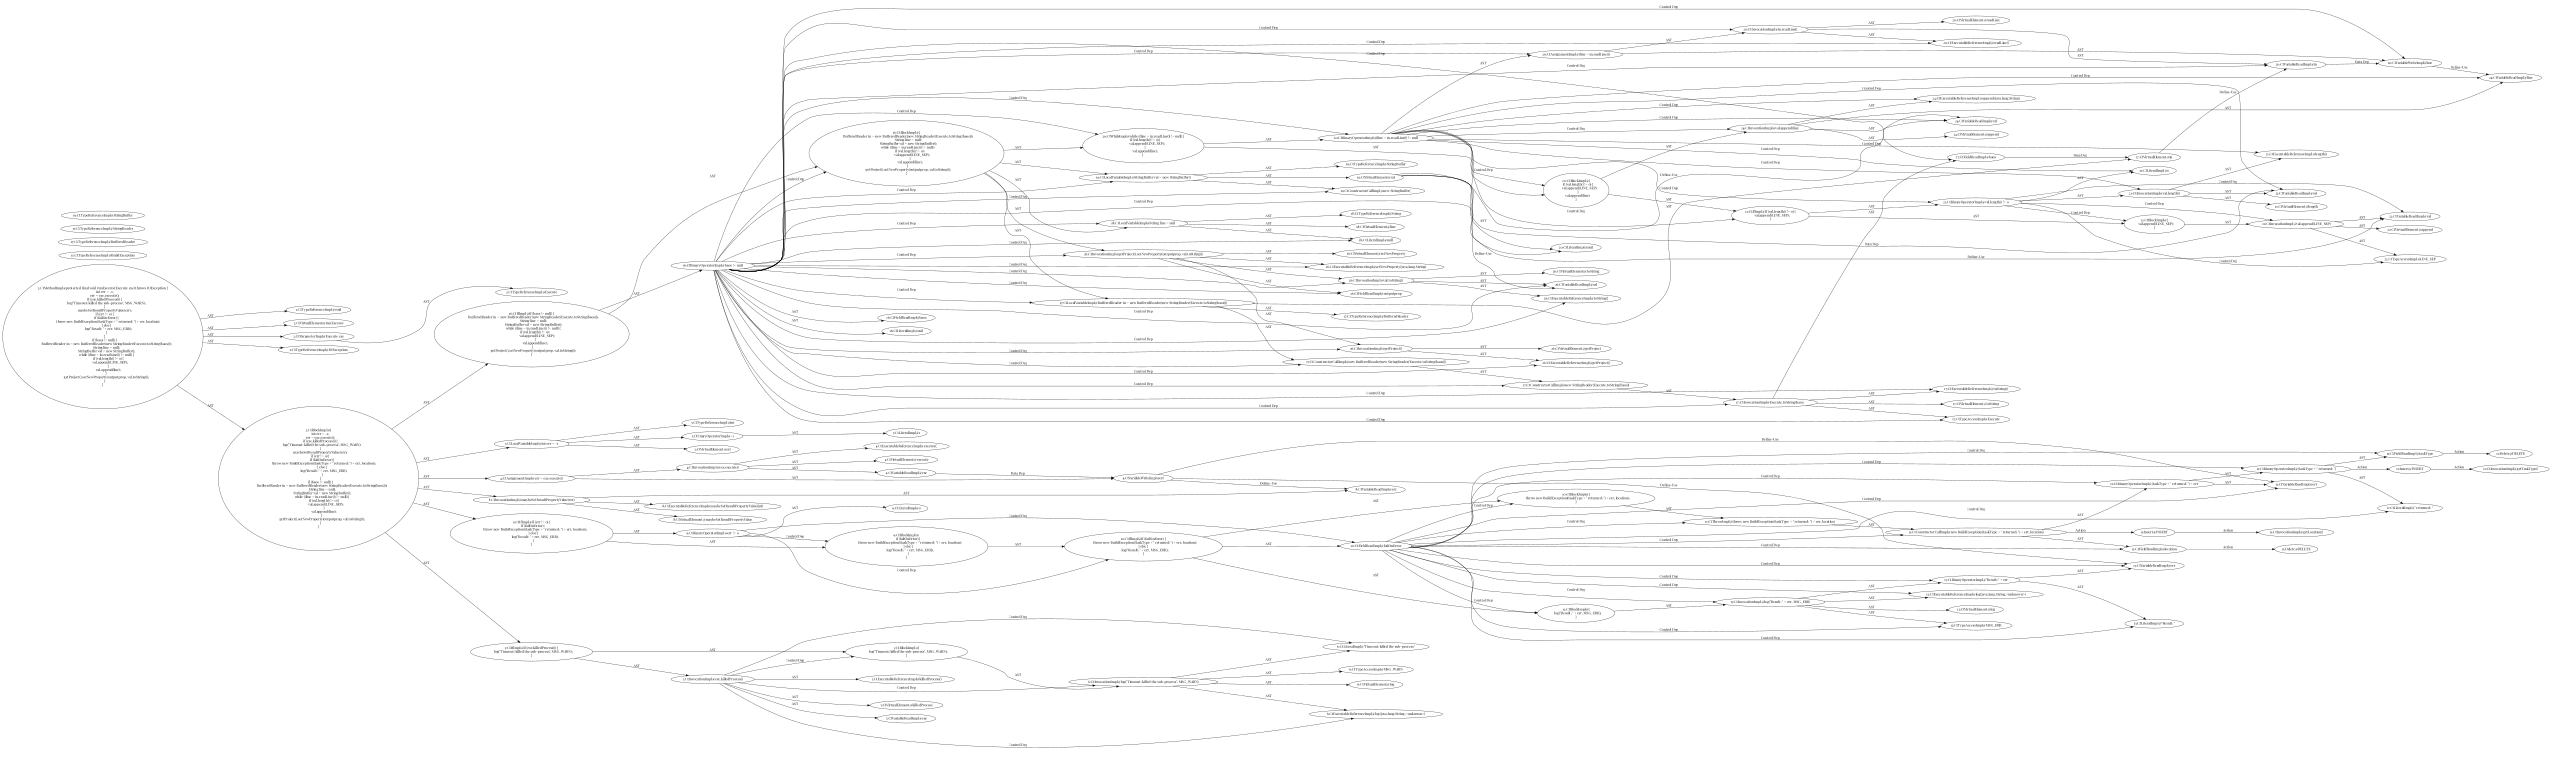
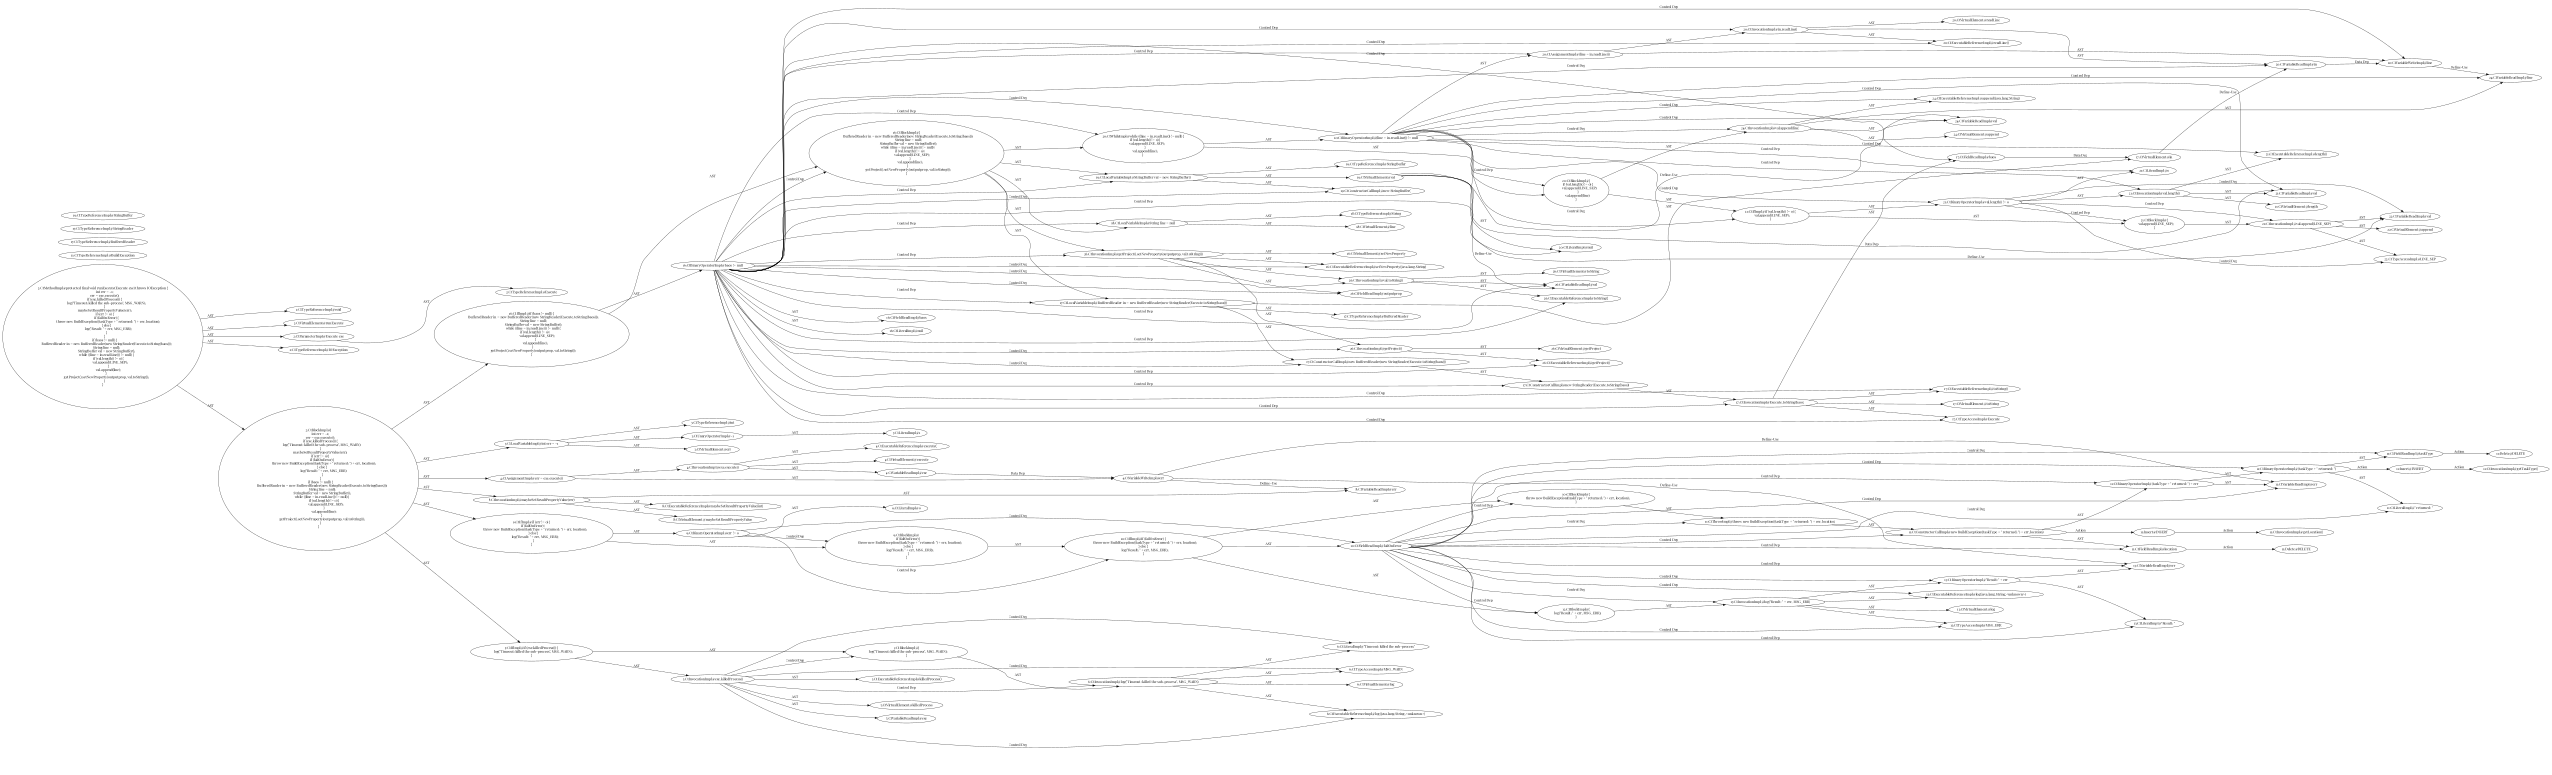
node "18:CtLiteralImpl@null": removed
edge "5:CtInvocationImpl@exe.killedProcess()" -> "6:CtTypeAccessImpl@MSG_WARN": added, label "Control Dep"
